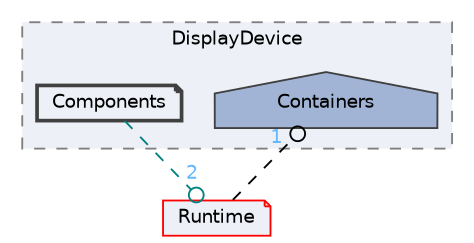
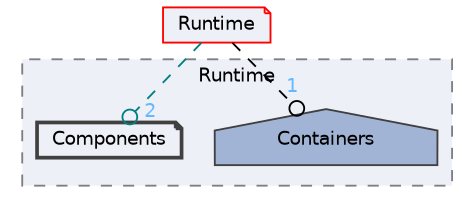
cluster "DisplayDevice": label "DisplayDevice" -> "Runtime"
edge "Components" -> "Runtime": reversed
